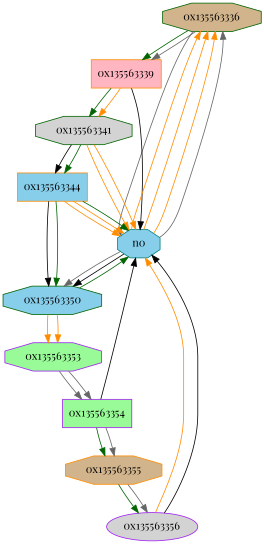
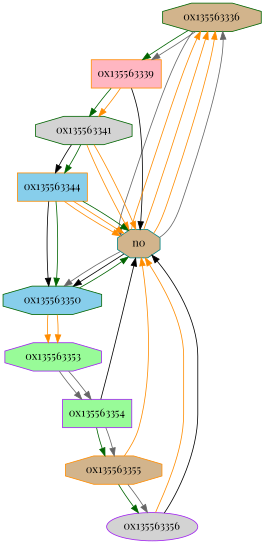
node "n0": fillcolor skyblue -> tan
edge "0x135563355" -> "n0": added
